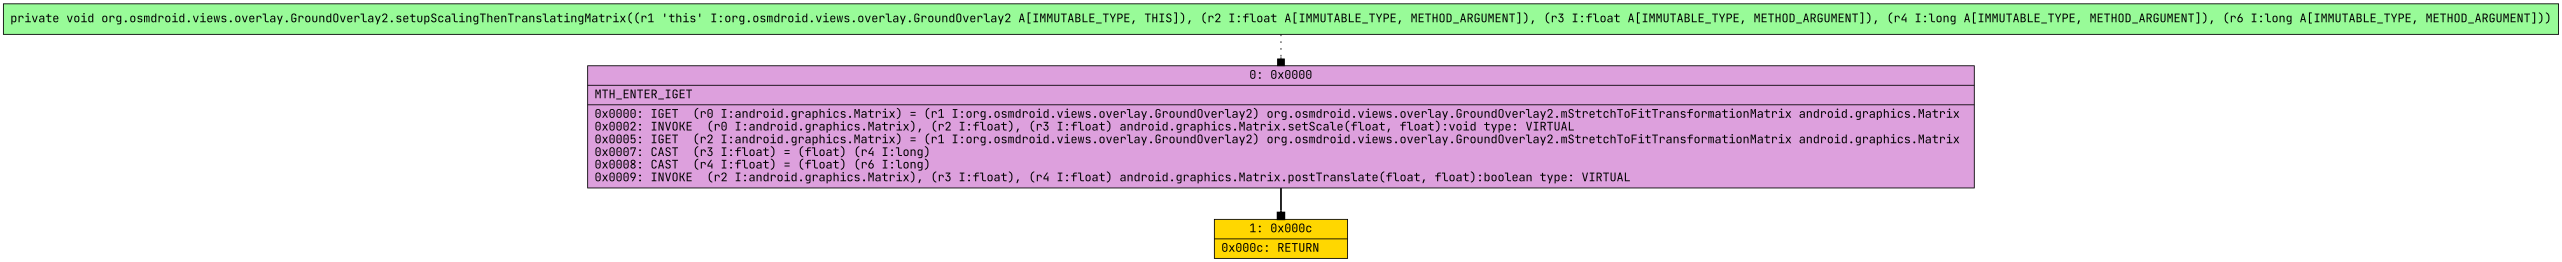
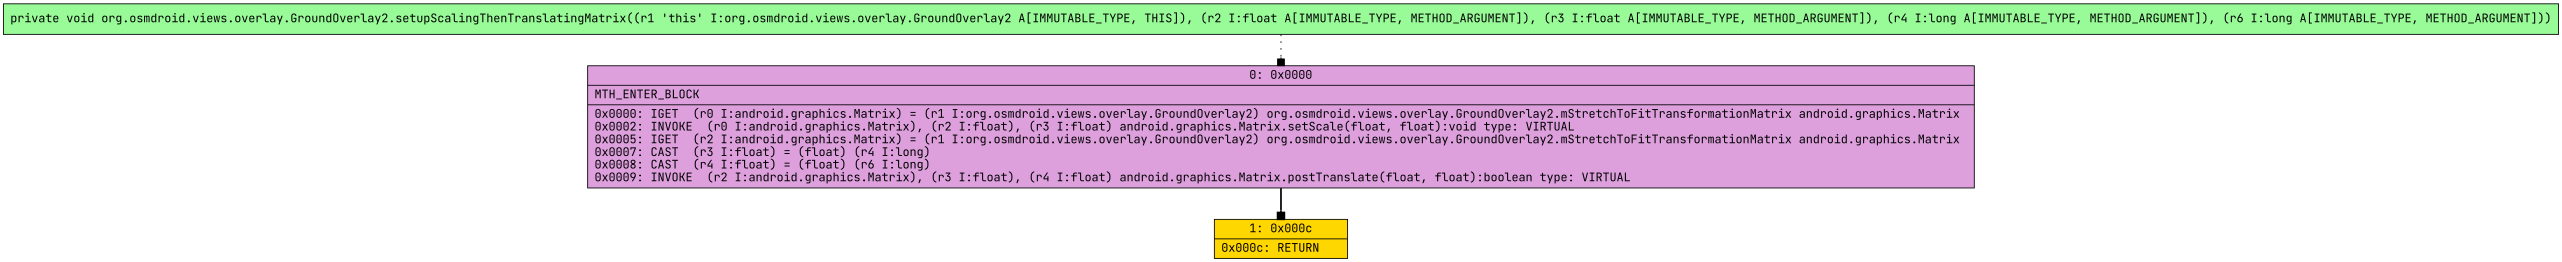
node "0: 0x0000": text "MTH_ENTER_IGET" -> "MTH_ENTER_BLOCK"
